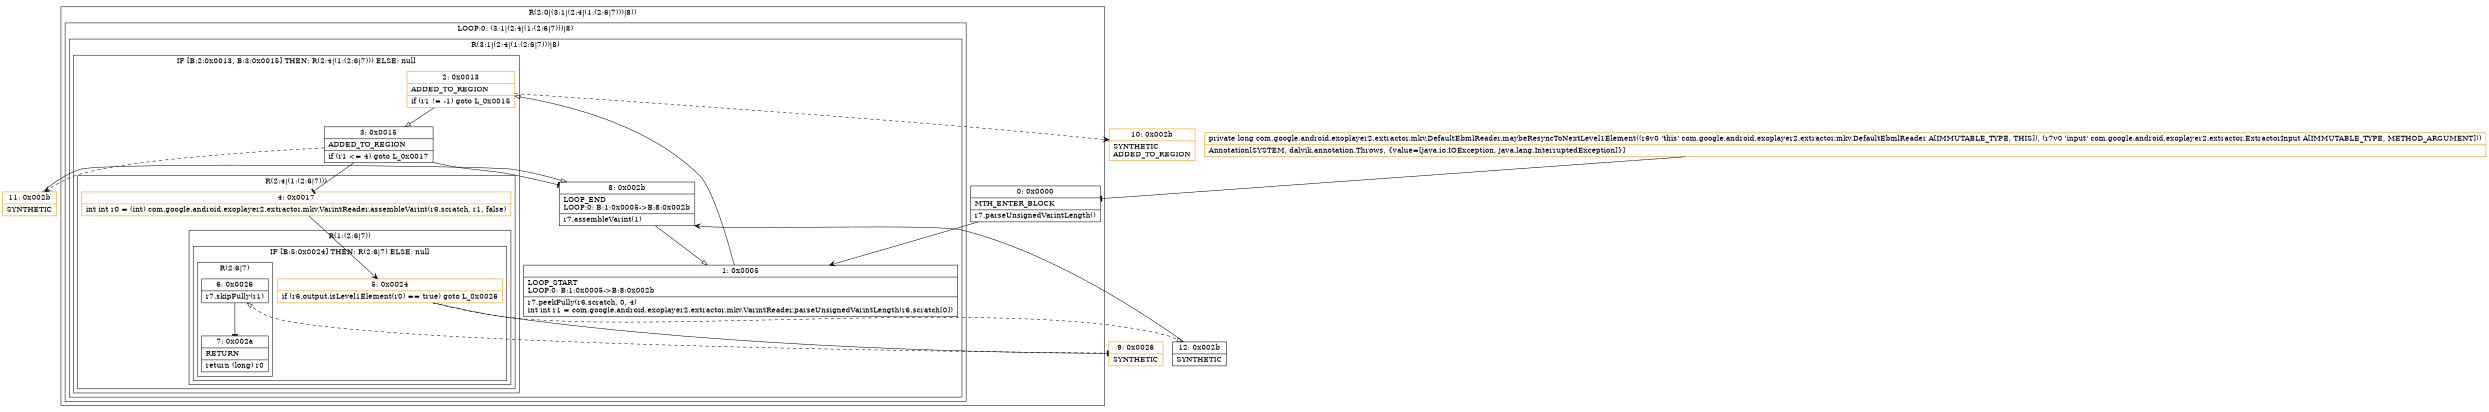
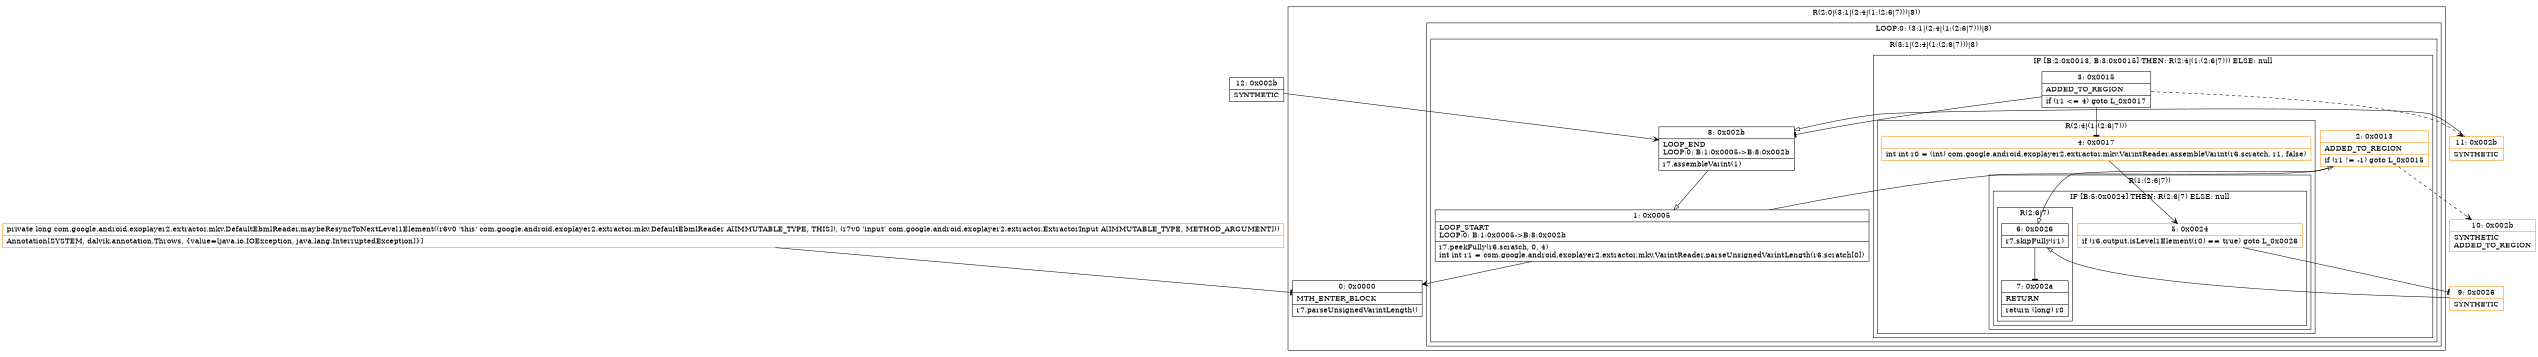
edge "2: 0x0013" -> "3: 0x0015": now "2: 0x0013" -> "6: 0x0026"
edge "0: 0x0000" -> "1: 0x0005": reversed
edge "5: 0x0024" -> "12: 0x002b": removed
edge "9: 0x0026" -> "6: 0x0026": style dashed -> solid
